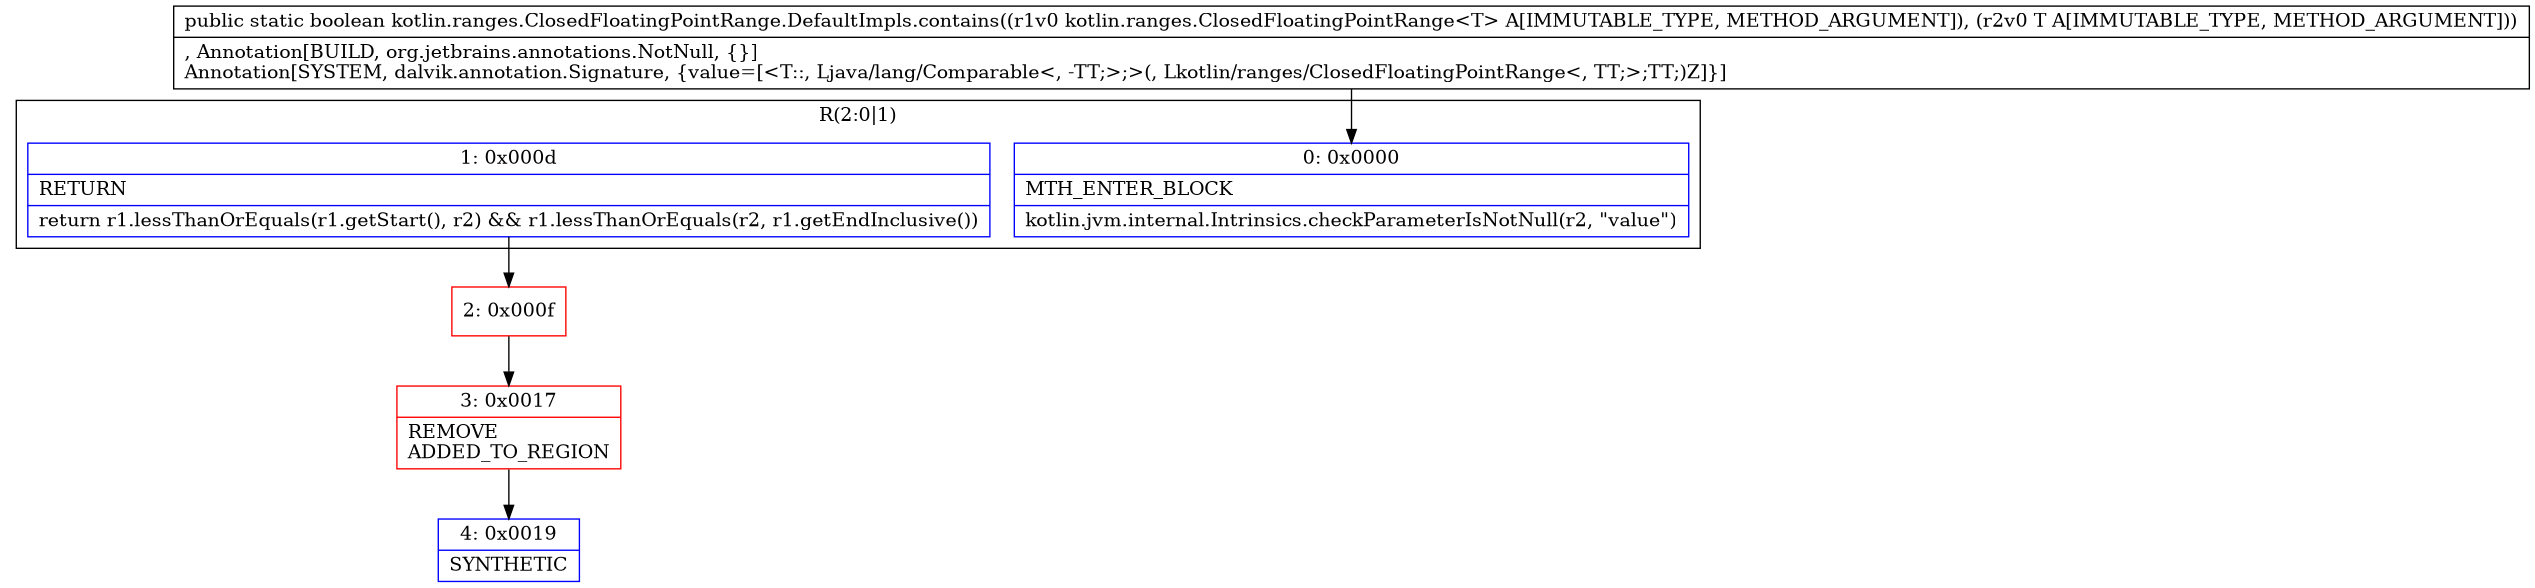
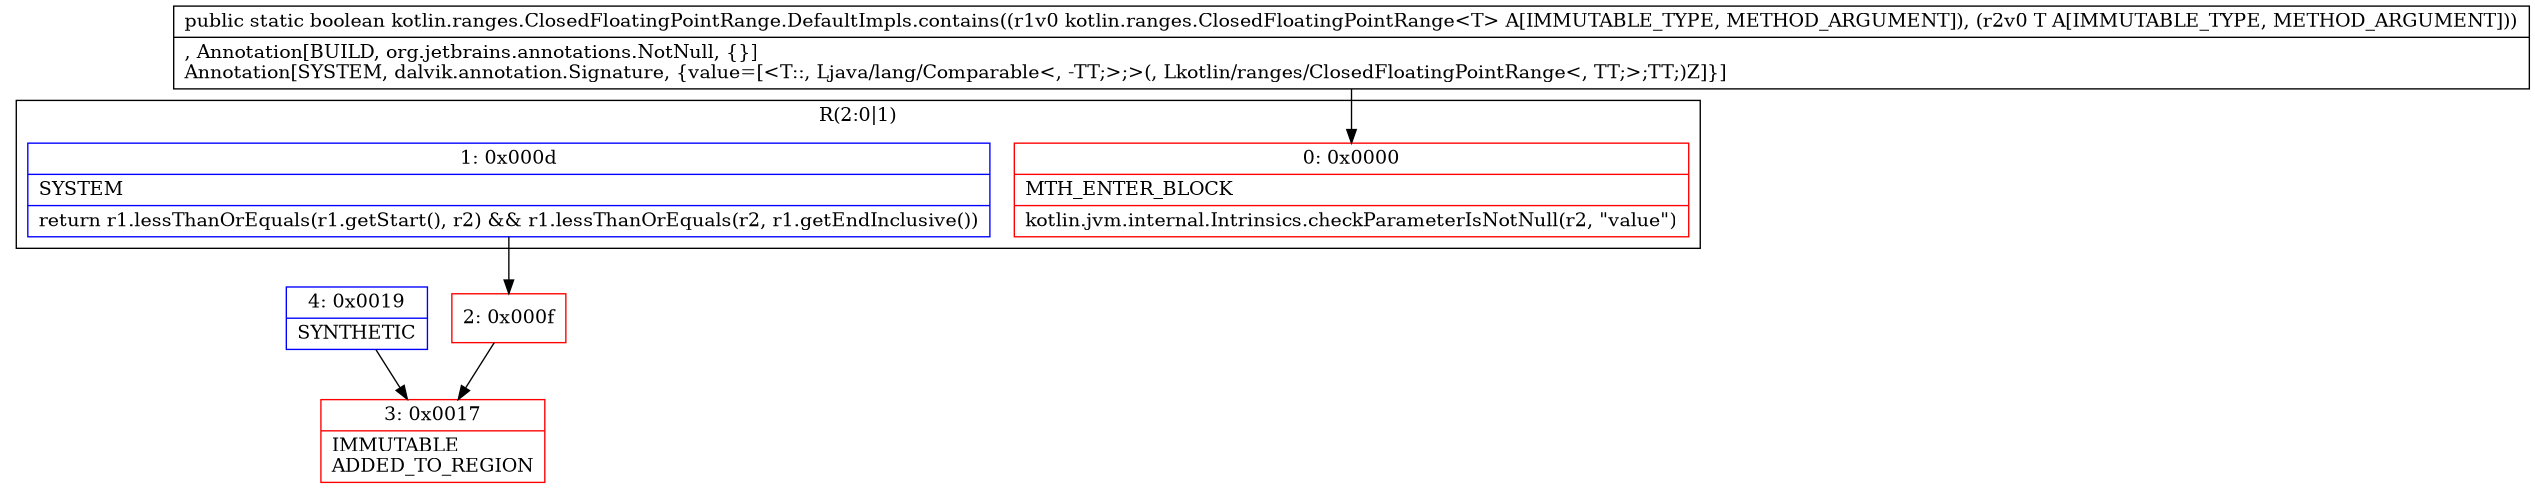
node "1: 0x000d": text "RETURN" -> "SYSTEM"
node "0: 0x0000": color blue -> red
node "3: 0x0017": text "REMOVE" -> "IMMUTABLE"
edge "3: 0x0017" -> "4: 0x0019": reversed
